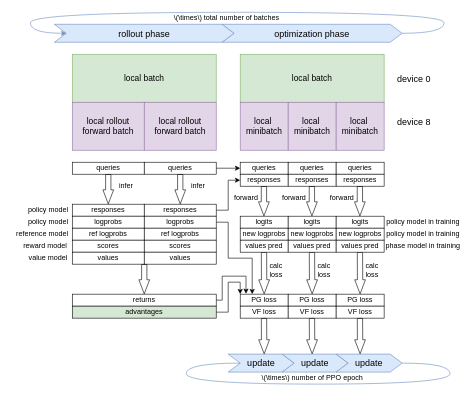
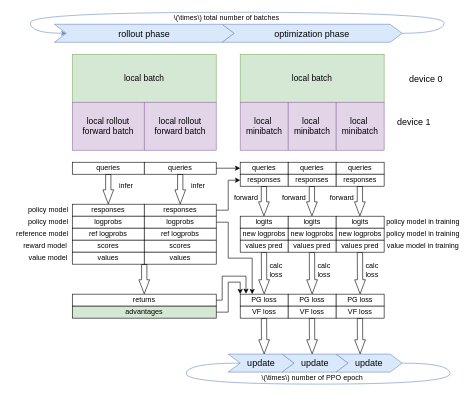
node "device 0": moved (414, 78) -> (426, 78)
node "device 8": label "device 8" -> "device 1"
node "phase model in training": label "phase model in training" -> "value model in training"
